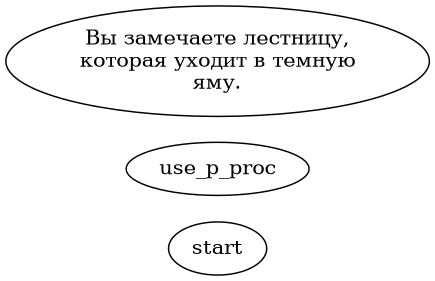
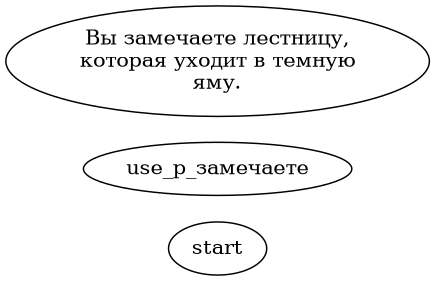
node "use_p_proc": label "use_p_proc" -> "use_p_замечаете"
